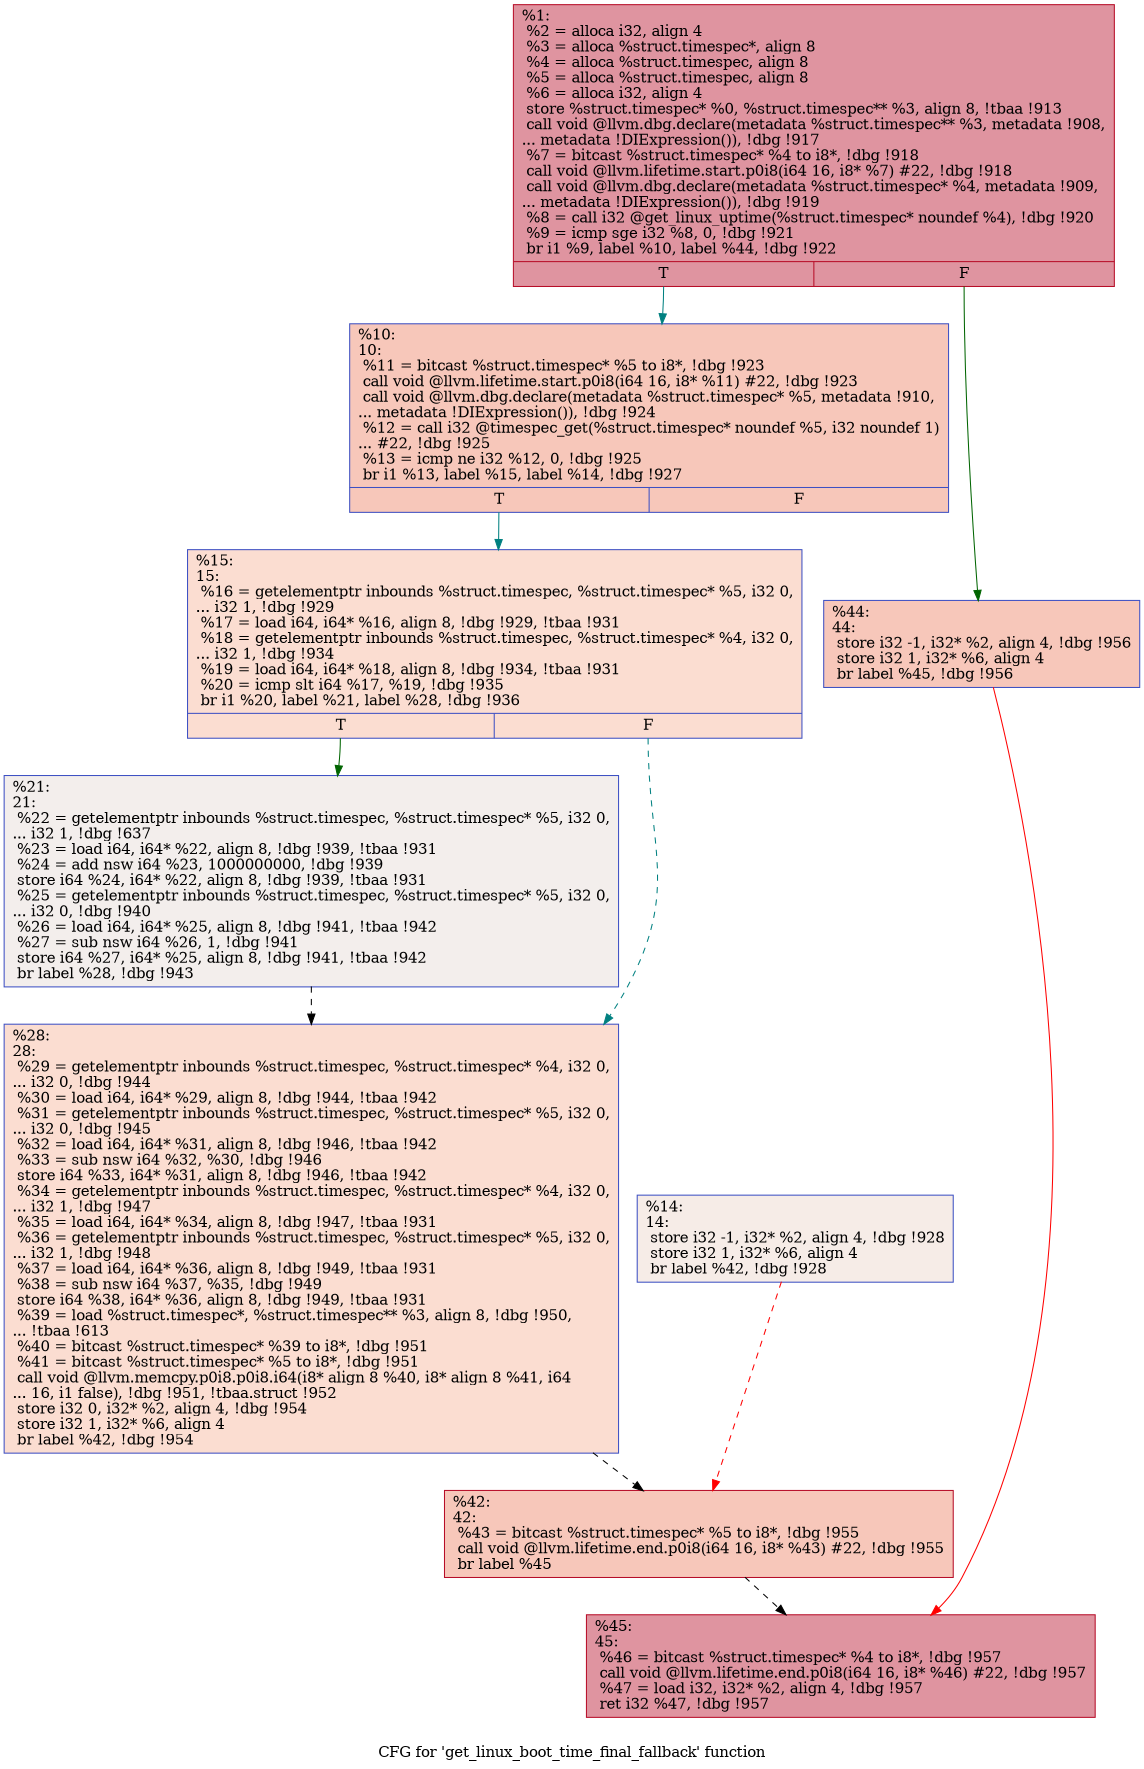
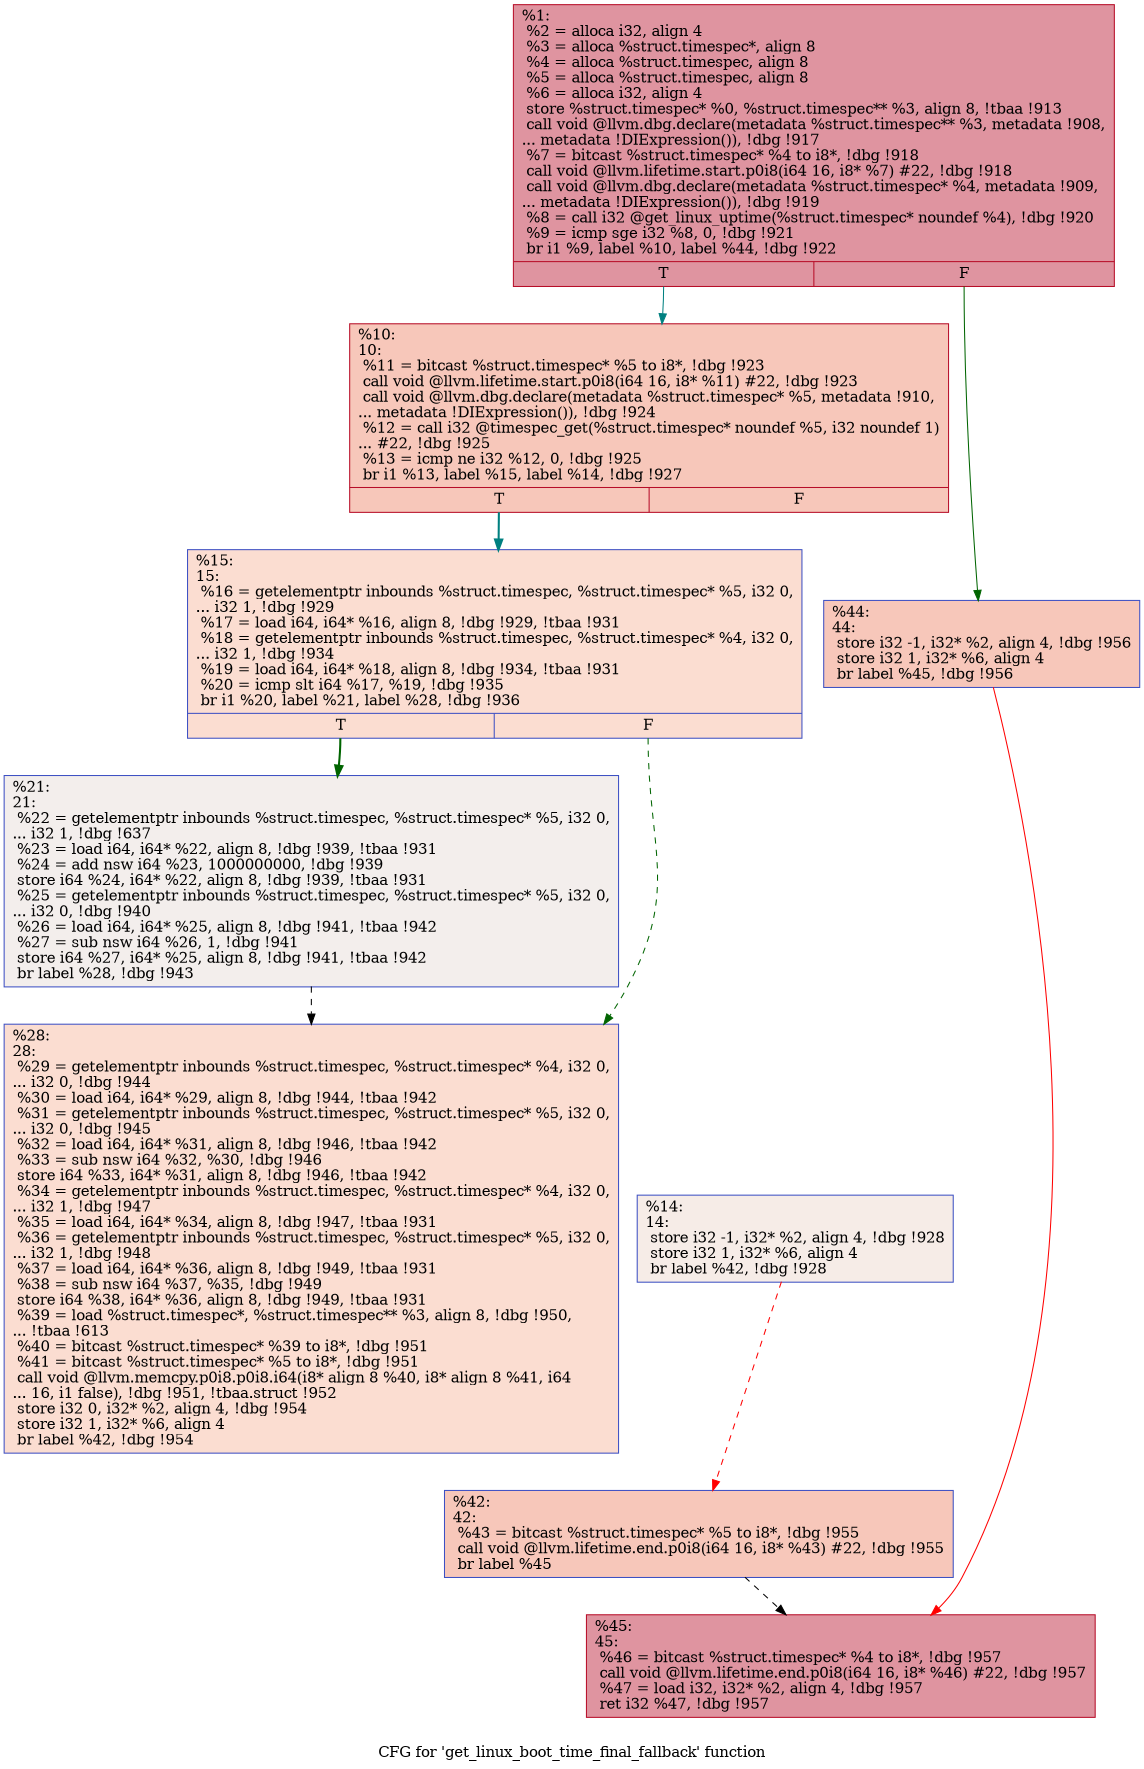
node "%10:": color #3d50c3ff -> #b70d28ff
edge "%10:" -> "%15:": style solid -> bold
edge "%15:" -> "%21:": style solid -> bold
edge "%15:" -> "%28:": color teal -> darkgreen
edge "%28:" -> "%42:": removed
node "%42:": color #b70d28ff -> #3d50c3ff
